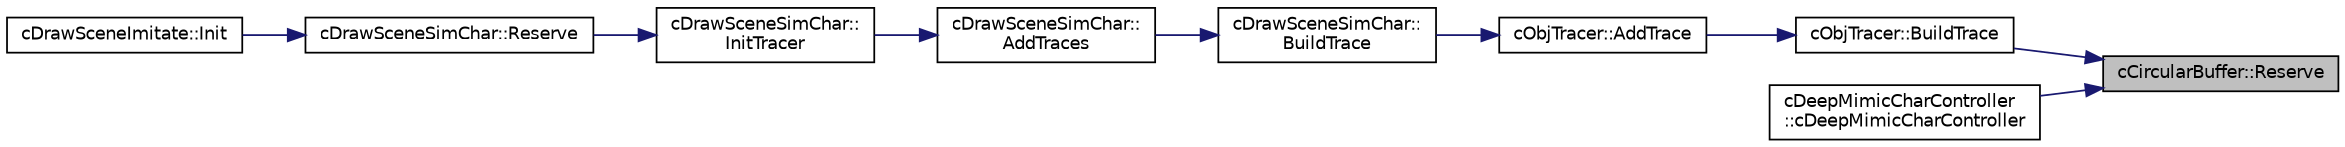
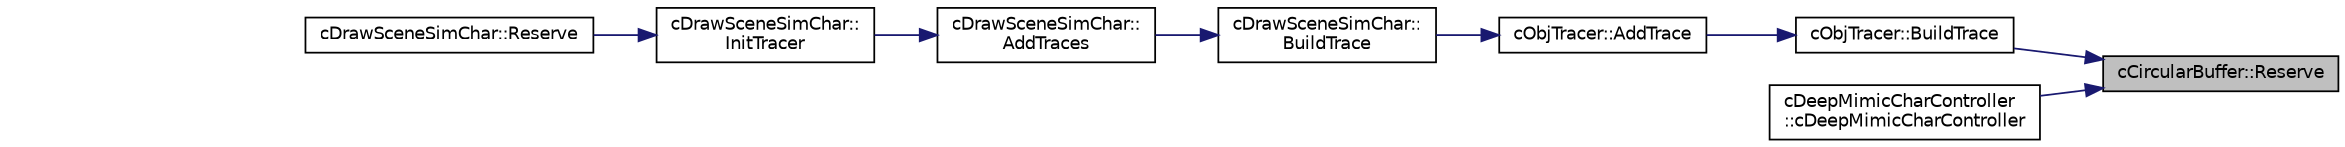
node "cDrawSceneImitate::Init": removed
